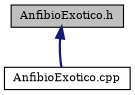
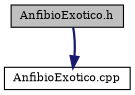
edge "AnfibioExotico.cpp" -> "AnfibioExotico.h": reversed
